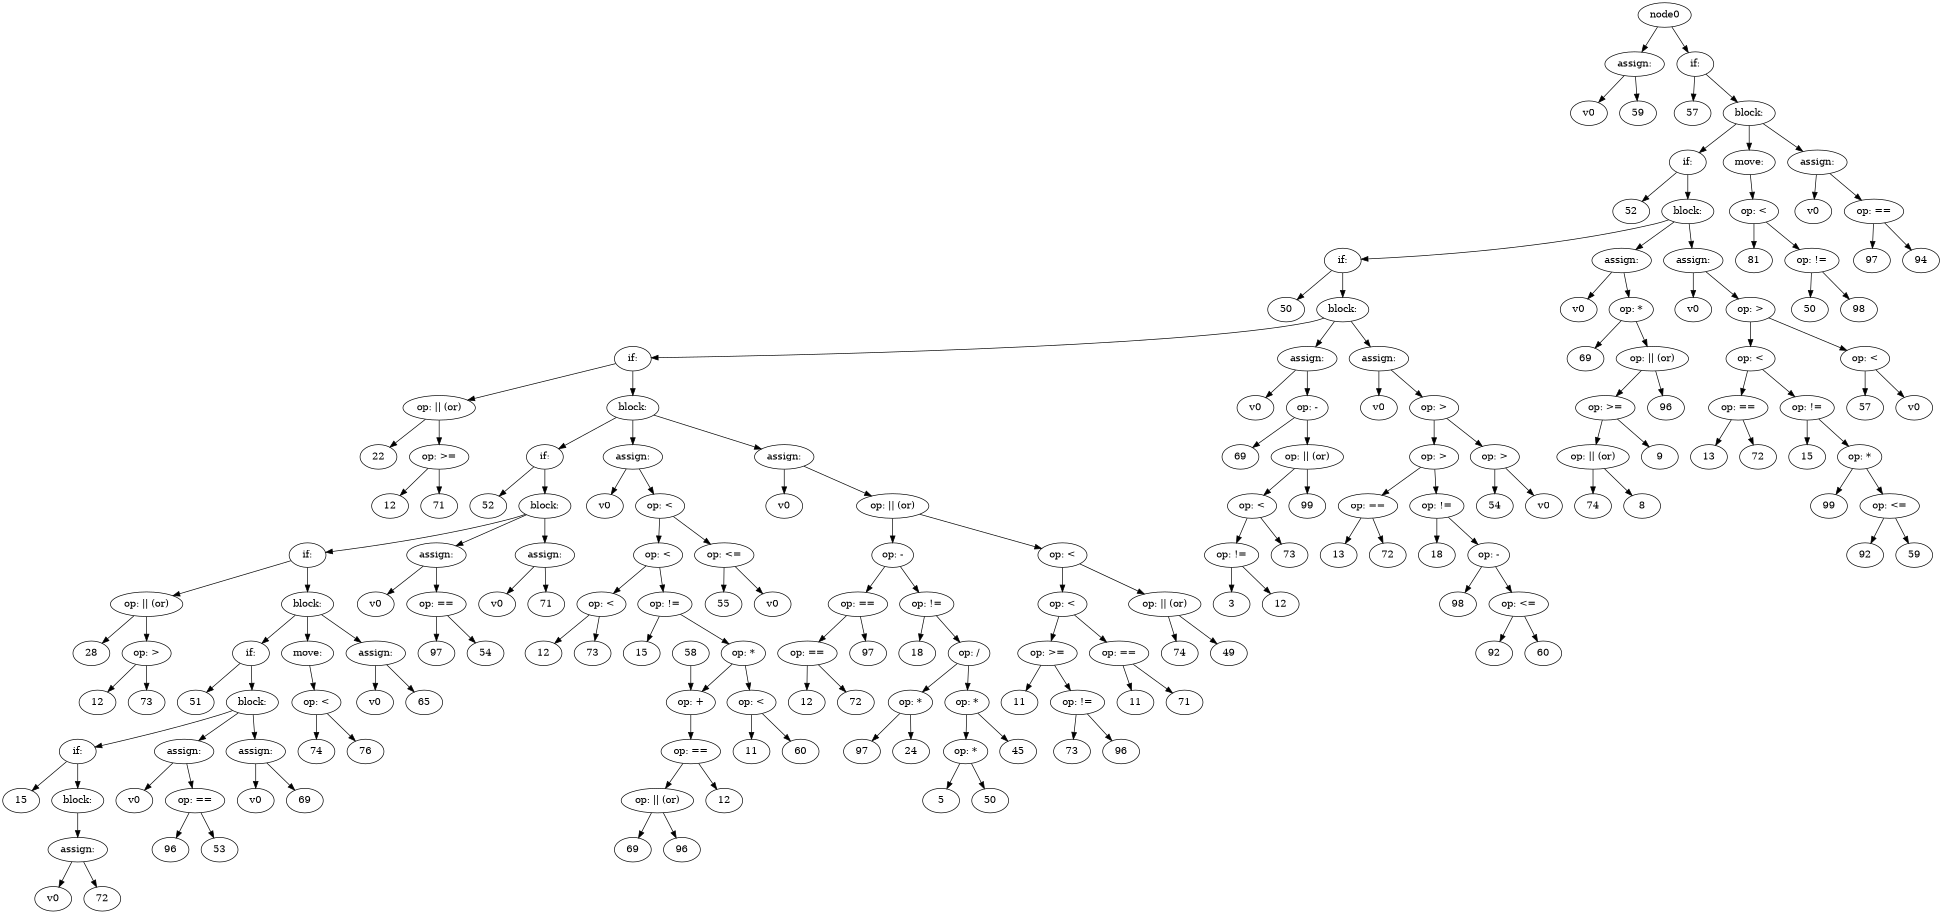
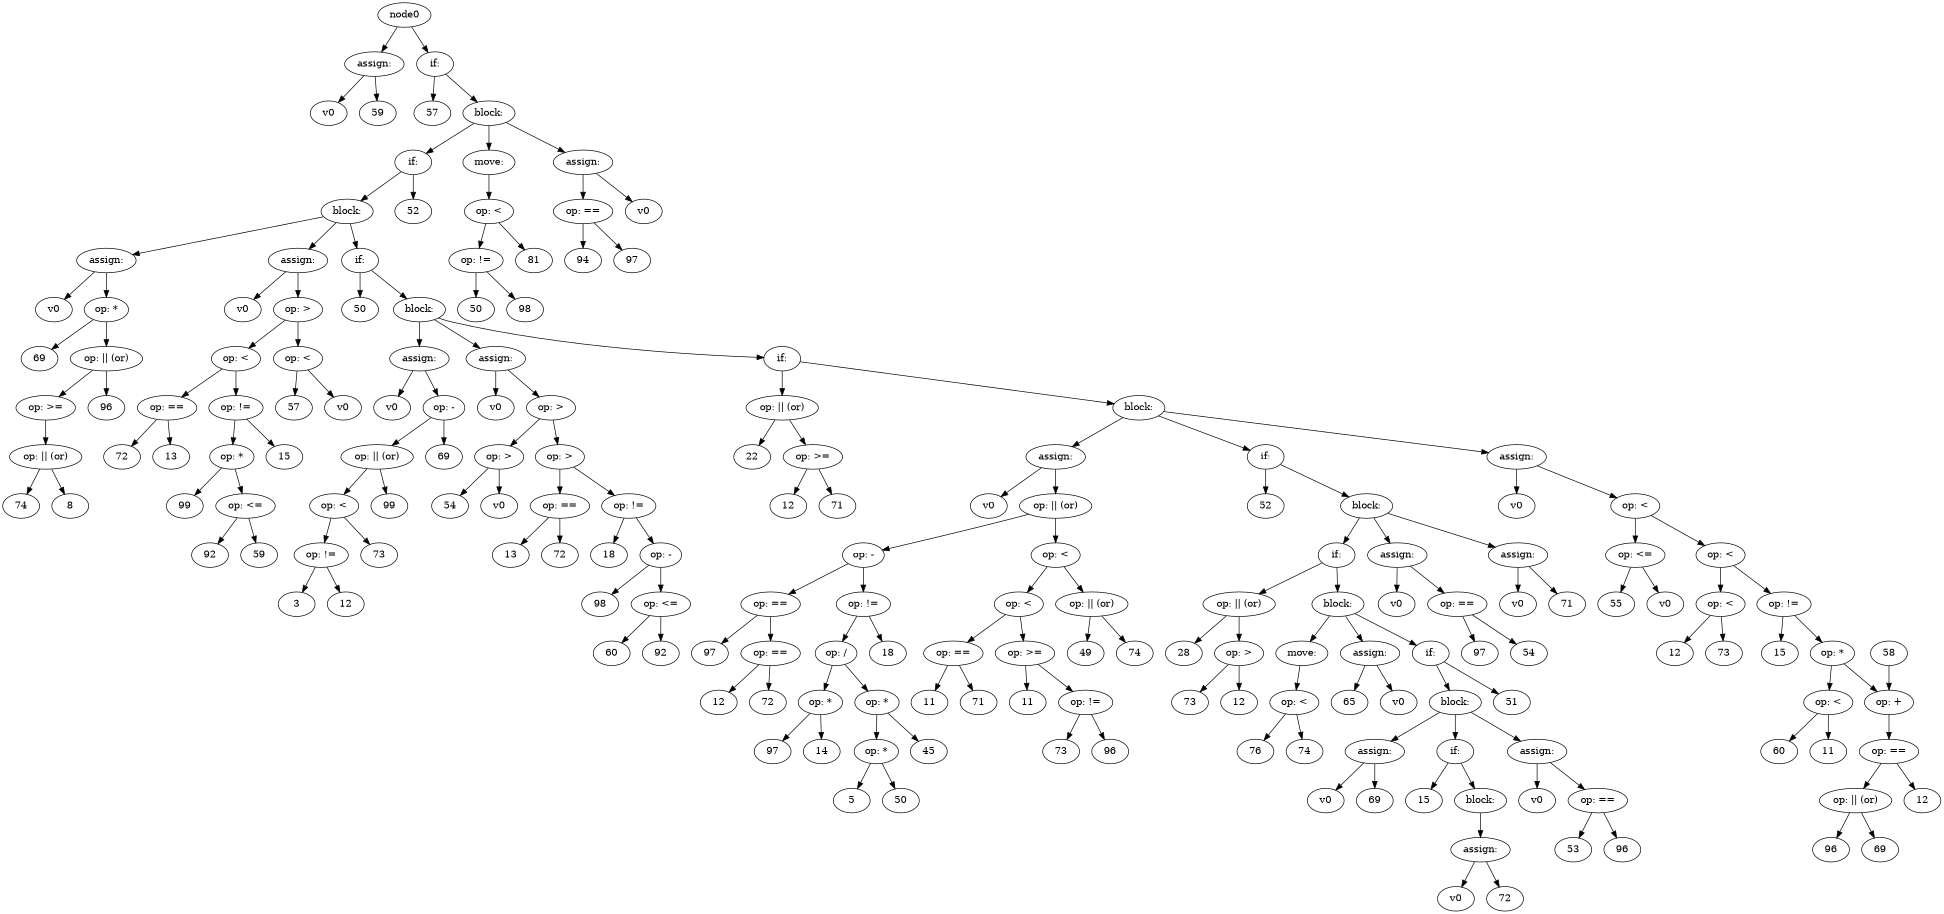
node "9": removed
node "24": label "24" -> "14"
